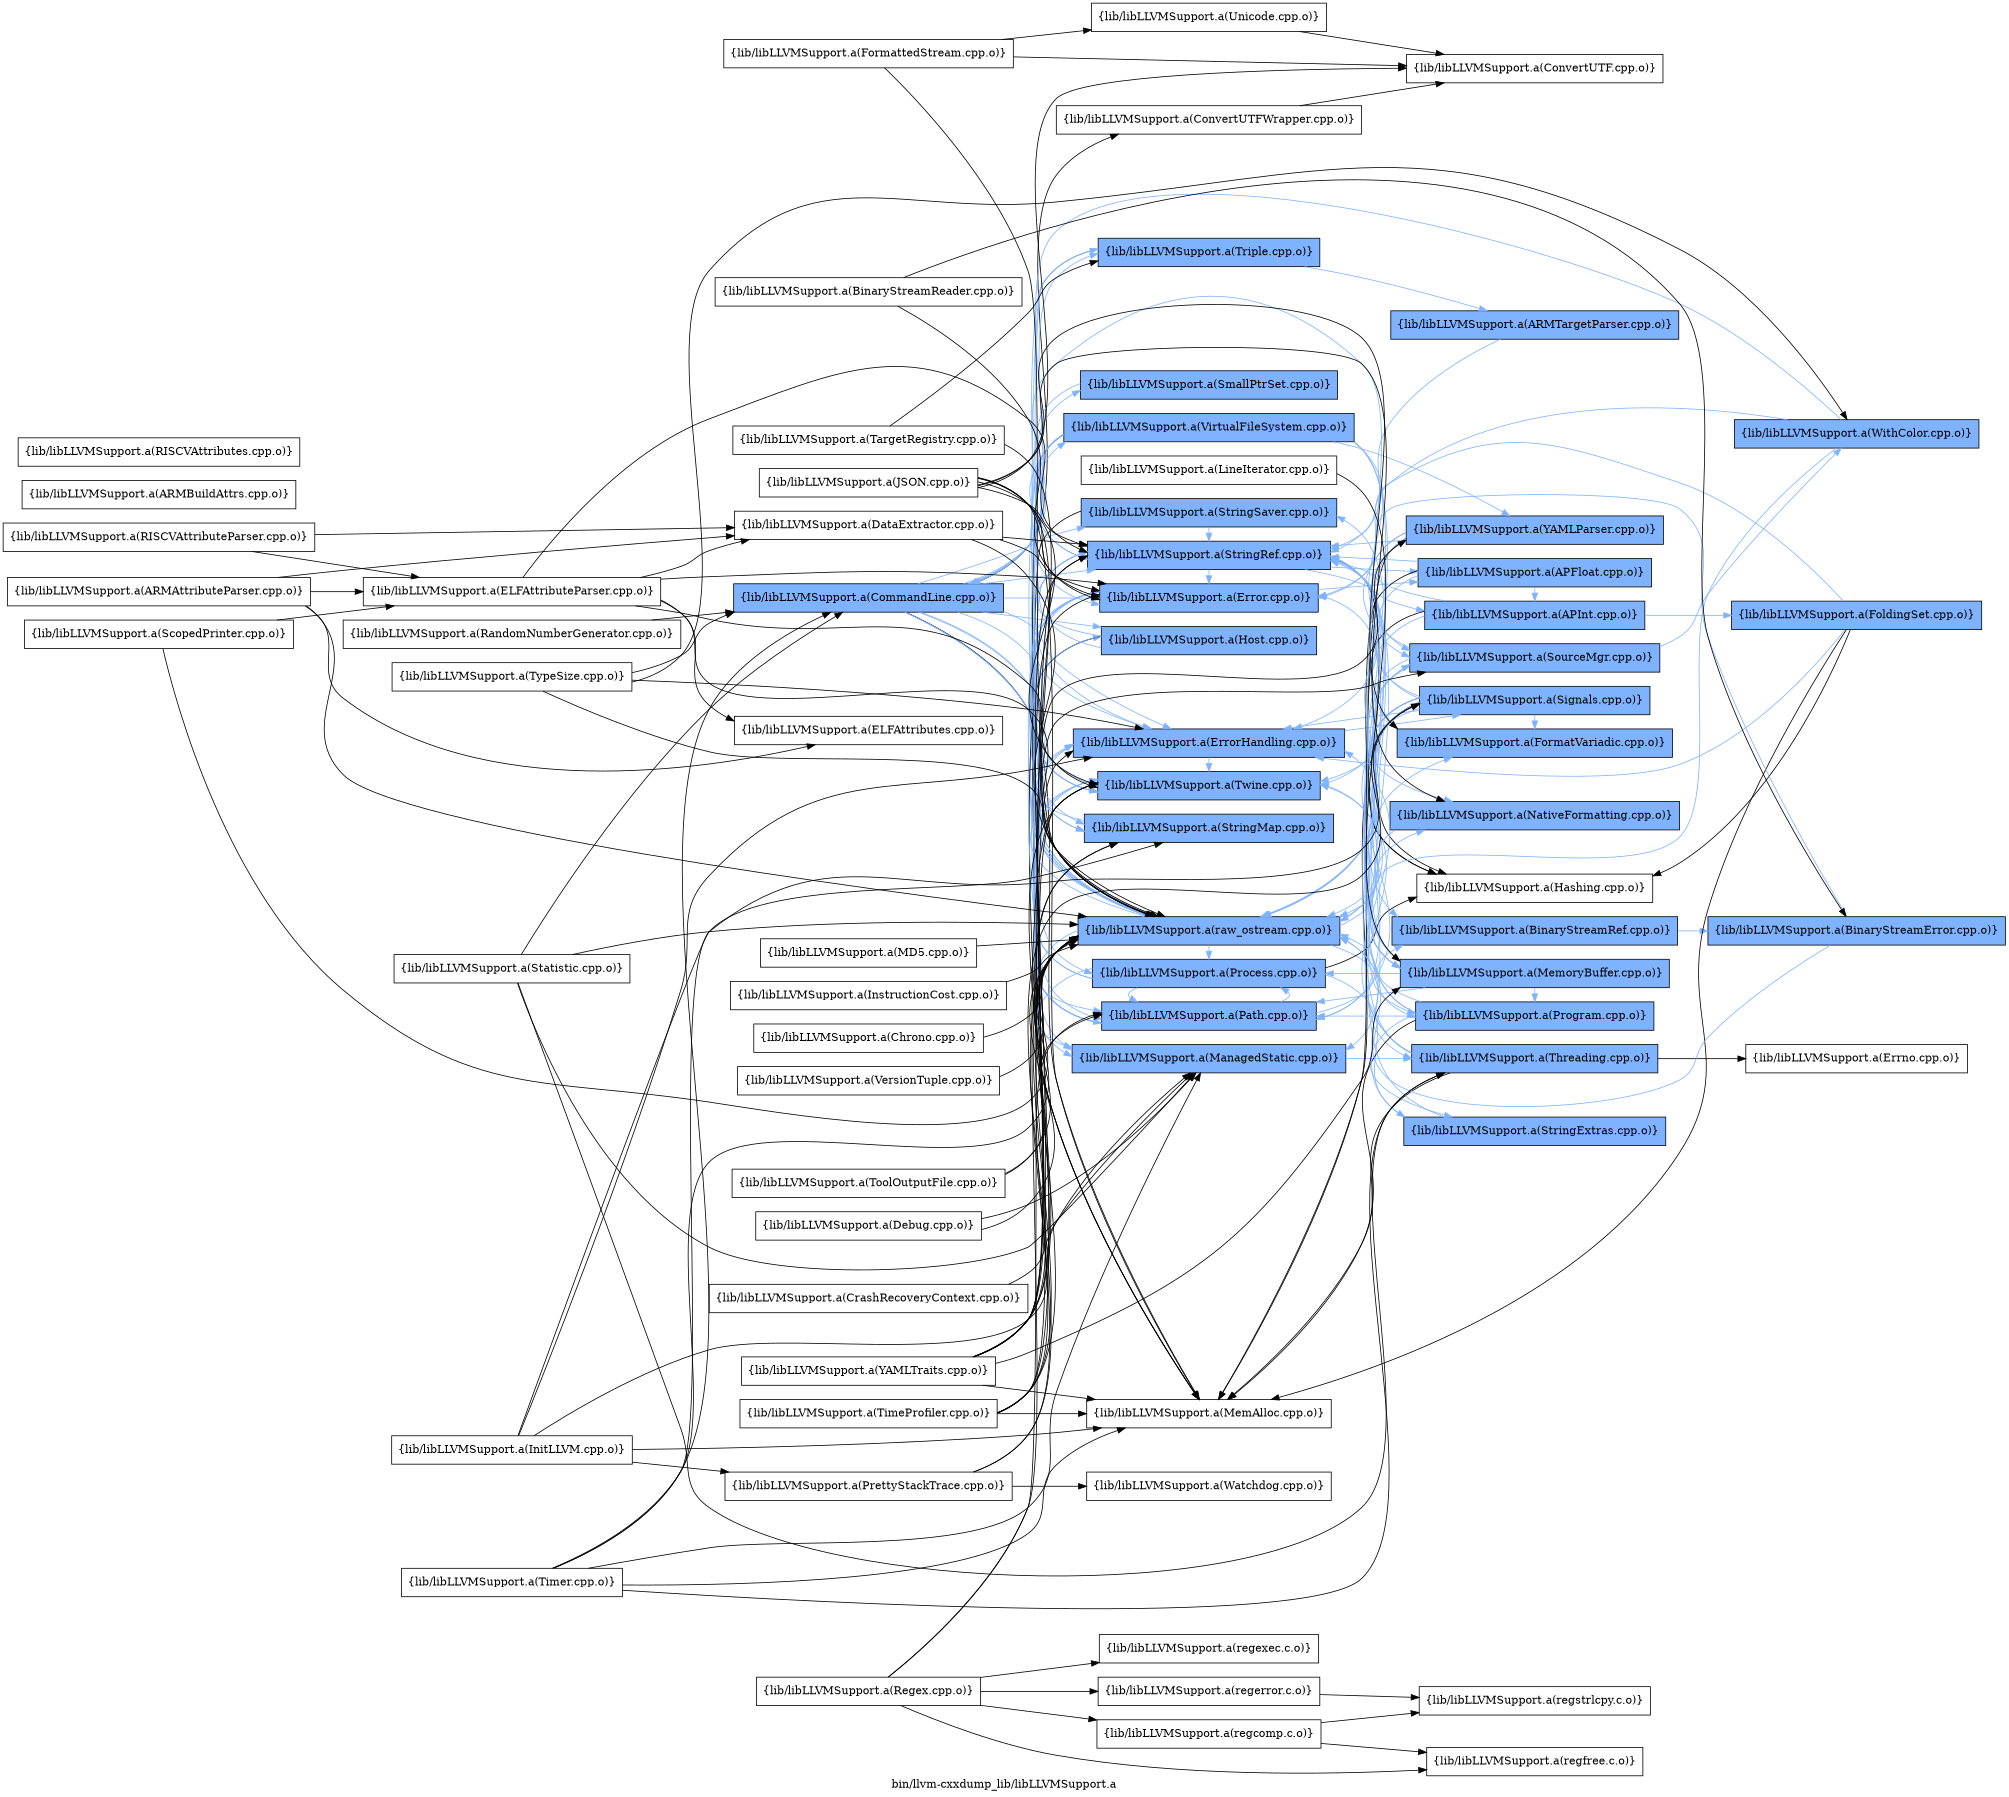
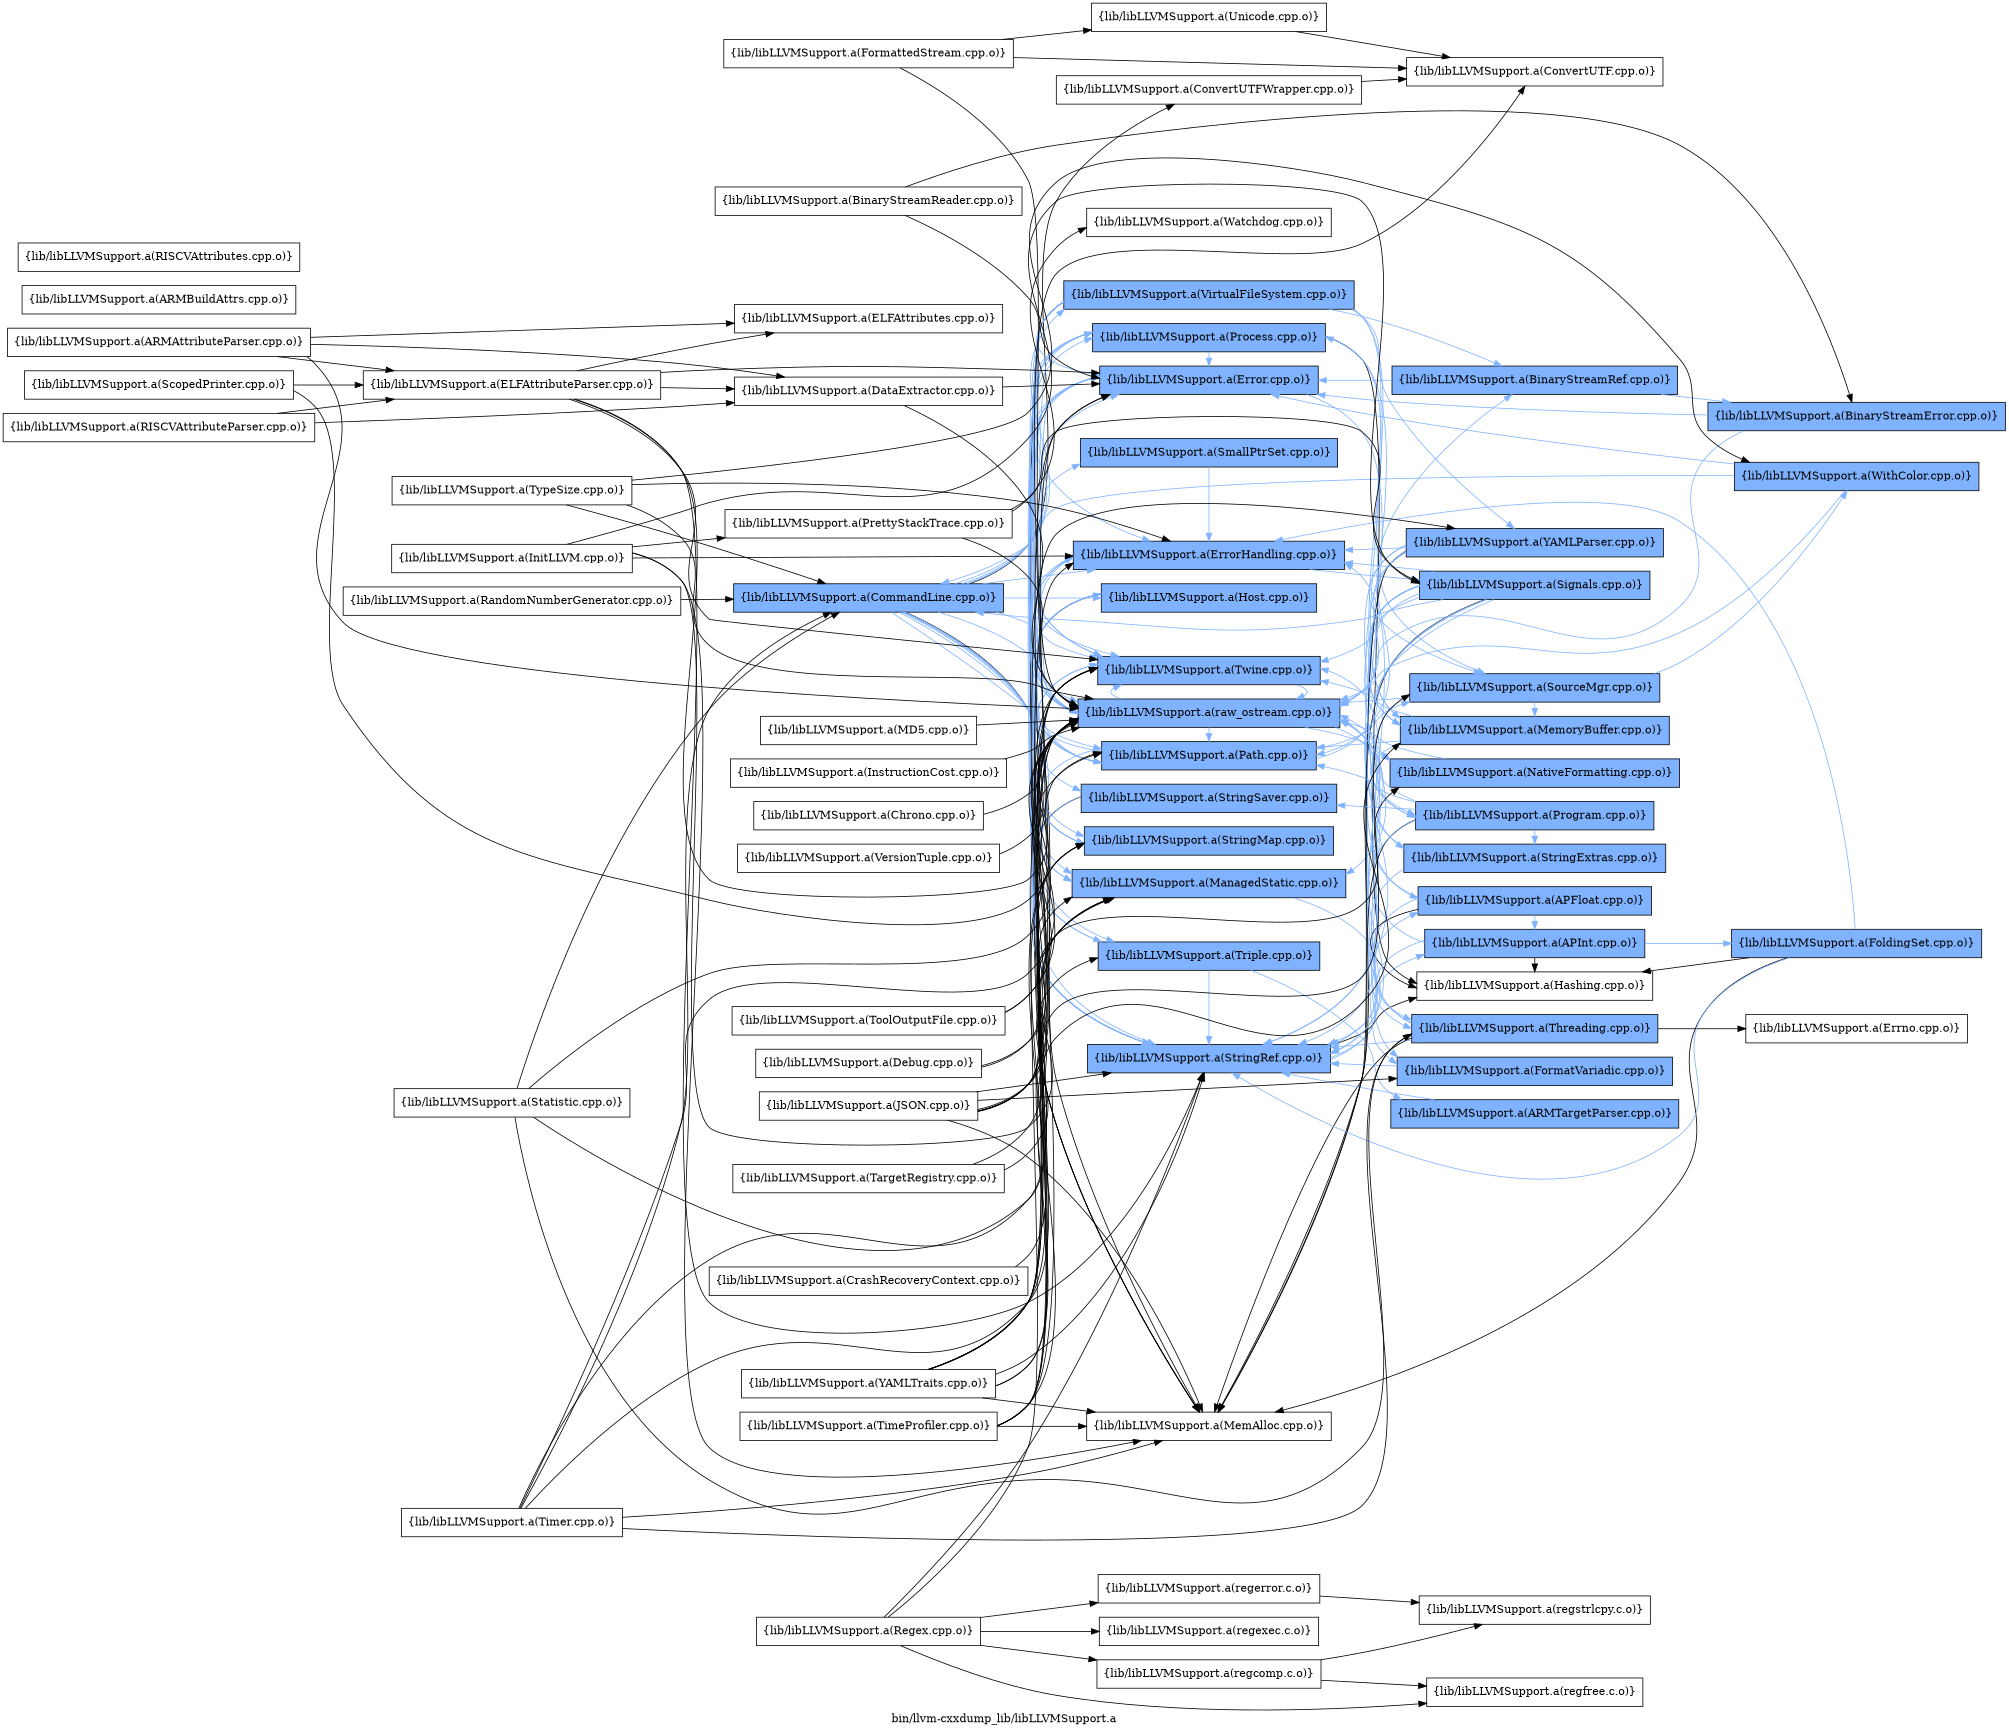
node "{lib/libLLVMSupport.a(LineIterator.cpp.o)}": removed
edge "{lib/libLLVMSupport.a(DataExtractor.cpp.o)}" -> "{lib/libLLVMSupport.a(StringRef.cpp.o)}": removed
edge "{lib/libLLVMSupport.a(SourceMgr.cpp.o)}" -> "{lib/libLLVMSupport.a(Twine.cpp.o)}": removed
edge "{lib/libLLVMSupport.a(MemoryBuffer.cpp.o)}" -> "{lib/libLLVMSupport.a(Error.cpp.o)}": now "{lib/libLLVMSupport.a(BinaryStreamRef.cpp.o)}" -> "{lib/libLLVMSupport.a(Error.cpp.o)}"
